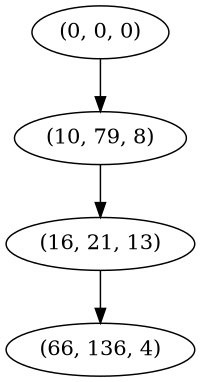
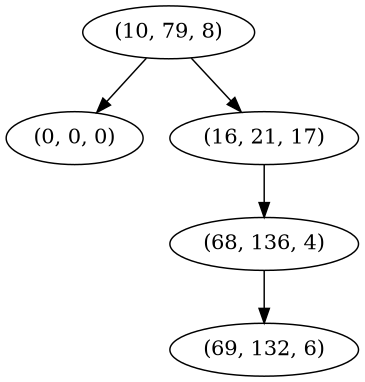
edge "(0, 0, 0)" -> "(10, 79, 8)": reversed
node "(16, 21, 13)": label "(16, 21, 13)" -> "(16, 21, 17)"
node "(66, 136, 4)": label "(66, 136, 4)" -> "(68, 136, 4)"
node "(69, 132, 6)": added
